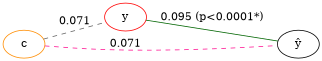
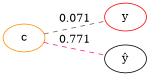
edge "y" -- "ŷ": removed, label "0.095 (p<0.0001*)"
edge "c" -- "ŷ": label "0.071" -> "0.771"
